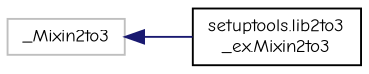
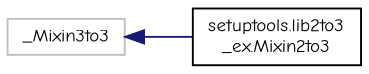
node "_Mixin2to3": label "_Mixin2to3" -> "_Mixin3to3"
